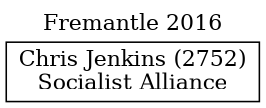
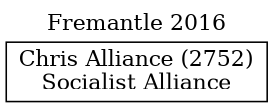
node "Chris Jenkins (2752) Socialist Alliance": label "Chris Jenkins (2752) Socialist Alliance" -> "Chris Alliance (2752) Socialist Alliance"
